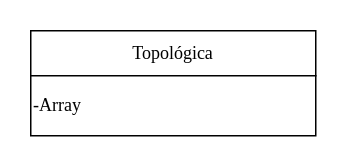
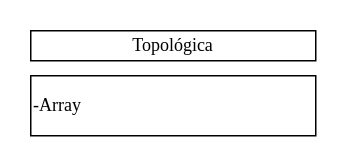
node "Topológica": size 285x45 -> 285x30
